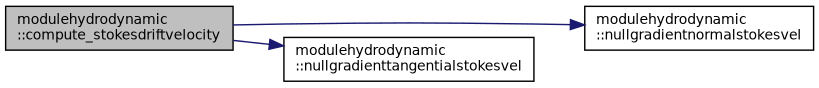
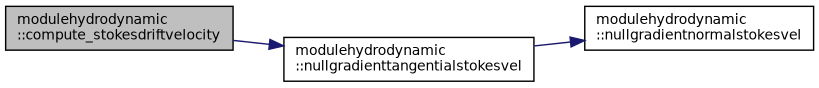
edge "modulehydrodynamic ::compute_stokesdriftvelocity" -> "modulehydrodynamic ::nullgradientnormalstokesvel": now "modulehydrodynamic ::nullgradienttangentialstokesvel" -> "modulehydrodynamic ::nullgradientnormalstokesvel"
